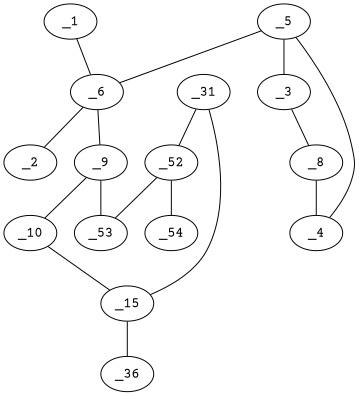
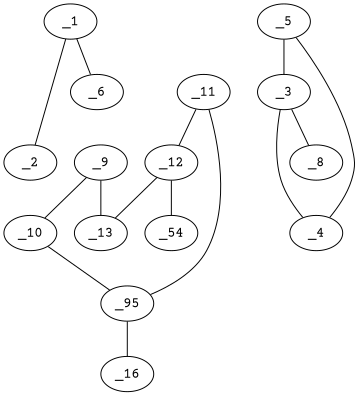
edge "_5" -- "_6": removed
node "_31": label "_31" -> "_11"
edge "_6" -- "_2": now "_1" -- "_2"
edge "_6" -- "_9": removed
node "_52": label "_52" -> "_12"
edge "_8" -- "_4": now "_3" -- "_4"
node "_53": label "_53" -> "_13"
node "_15": label "_15" -> "_95"
node "_36": label "_36" -> "_16"
